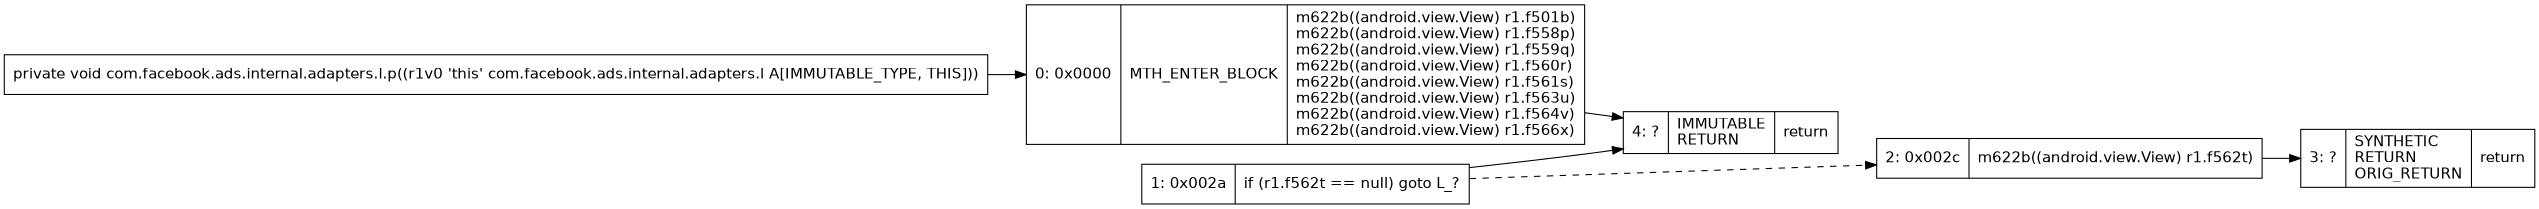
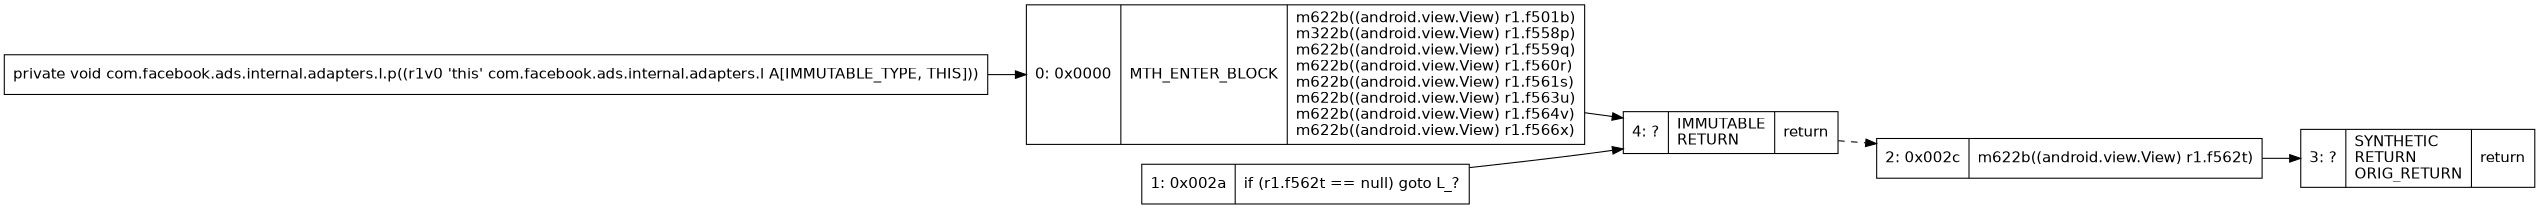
node "0: 0x0000": text "m622b((android.view.View) r1.f558p)" -> "m322b((android.view.View) r1.f558p)"
edge "1: 0x002a" -> "2: 0x002c": now "4: ?" -> "2: 0x002c"
